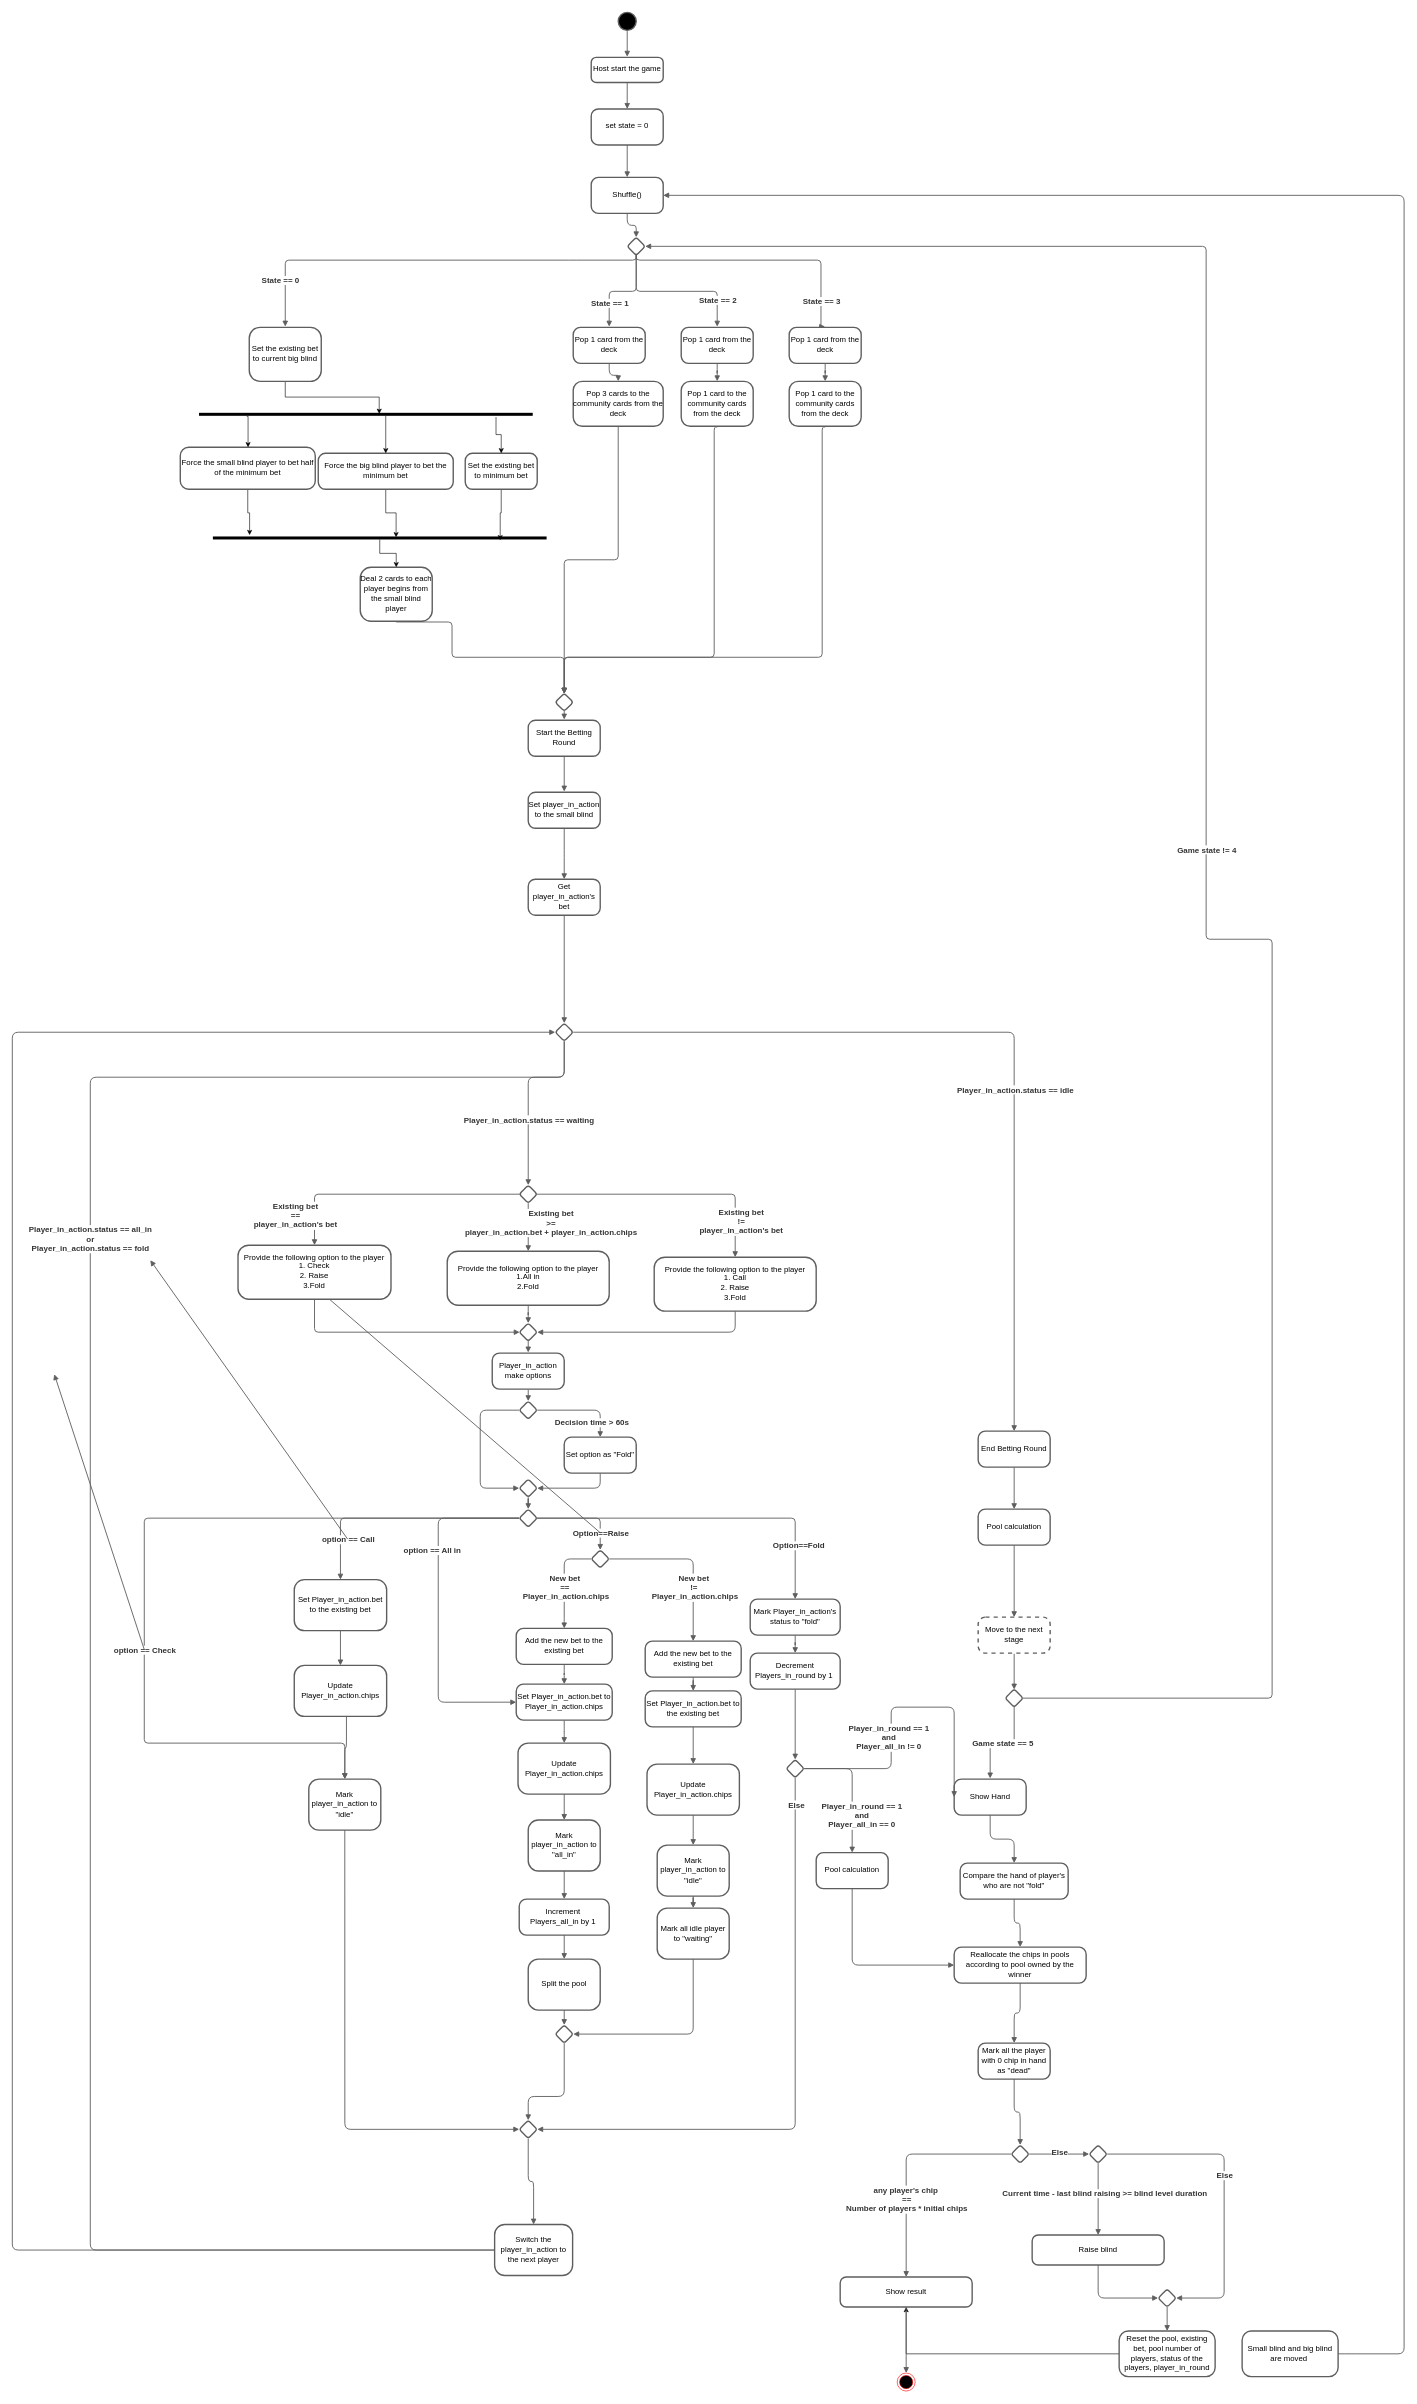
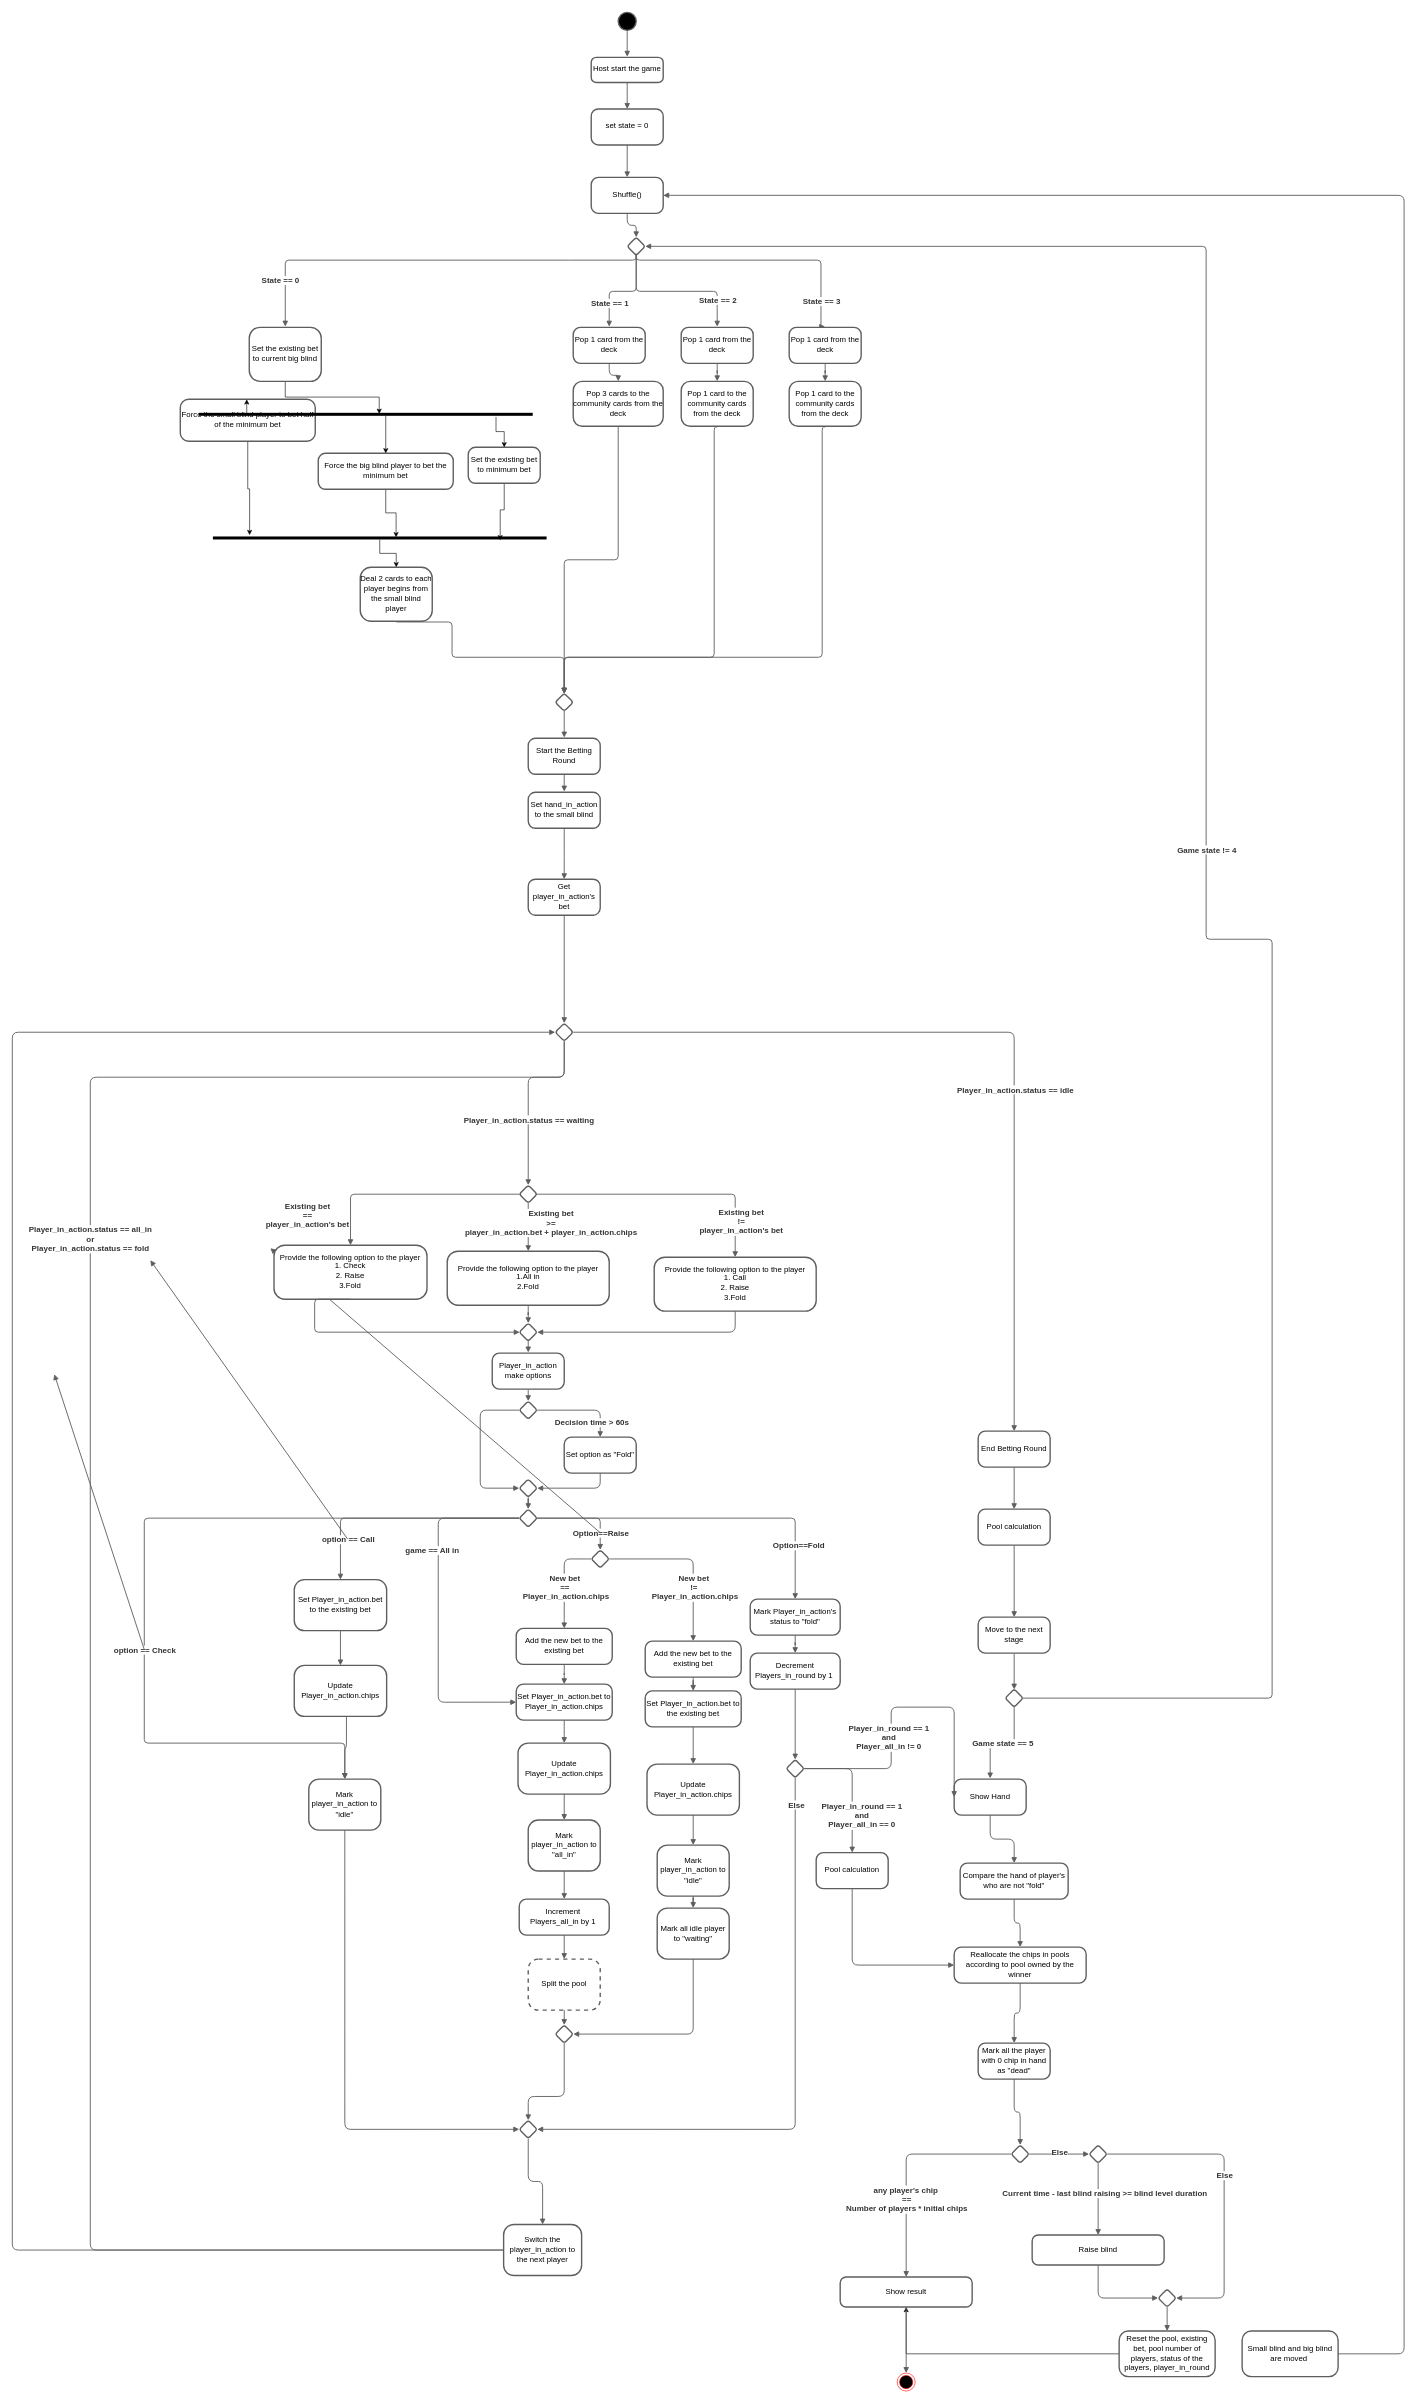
node "Force the small blind player to bet half of the minimum bet": moved (248, 468) -> (248, 420)
node "Set the existing bet to minimum bet": moved (501, 471) -> (504, 465)
node "Start the Betting Round": moved (564, 738) -> (564, 756)
node "Set player_in_action to the small blind": label "Set player_in_action to the small blind" -> "Set hand_in_action to the small blind"
node "Provide the following option to the player 1. Check 2. Raise 3.Fold": moved (315, 1272) -> (351, 1272)
node "option == All in": label "option == All in" -> "game == All in"
node "Move to the next stage": style dashed -> solid
node "Split the pool": style solid -> dashed
node "Switch the player_in_action to the next player": moved (534, 2250) -> (543, 2250)
